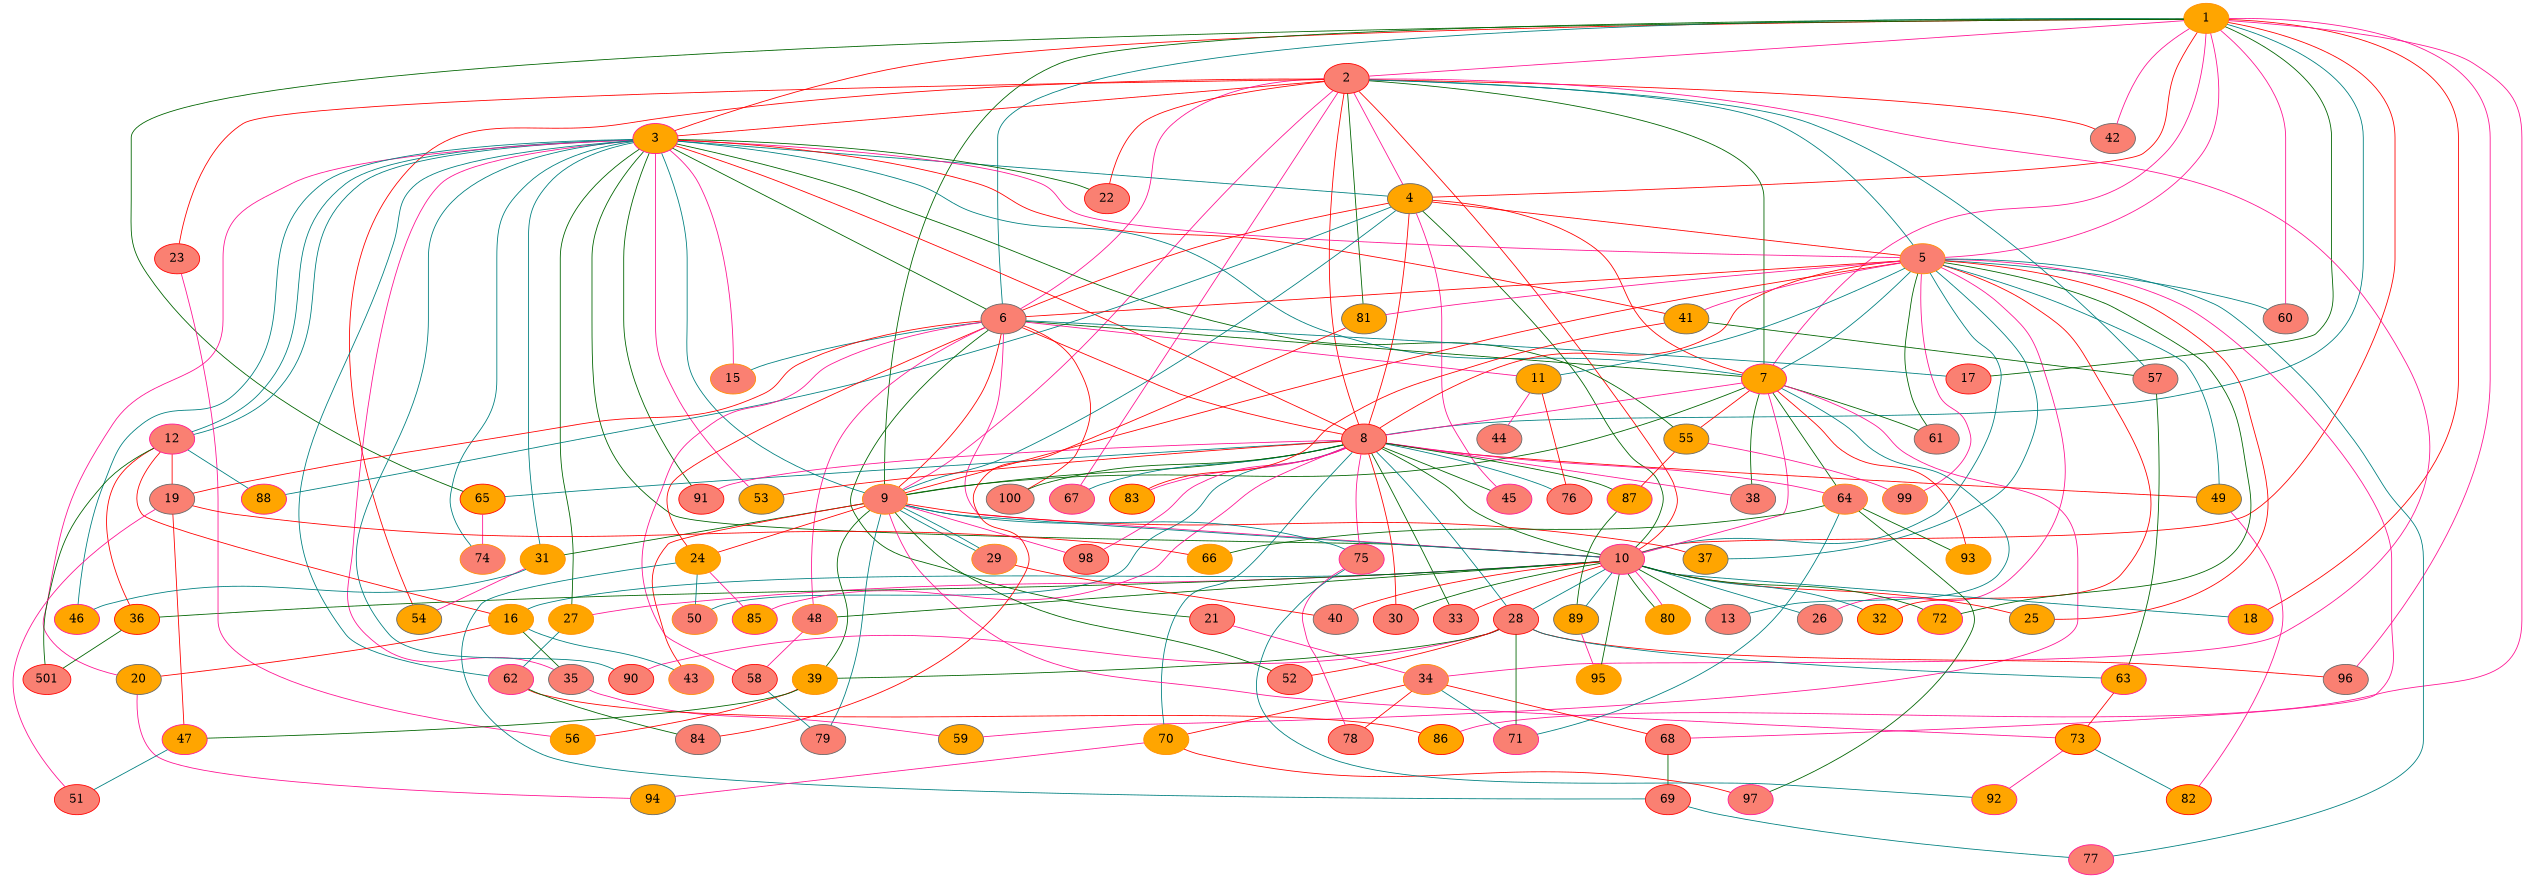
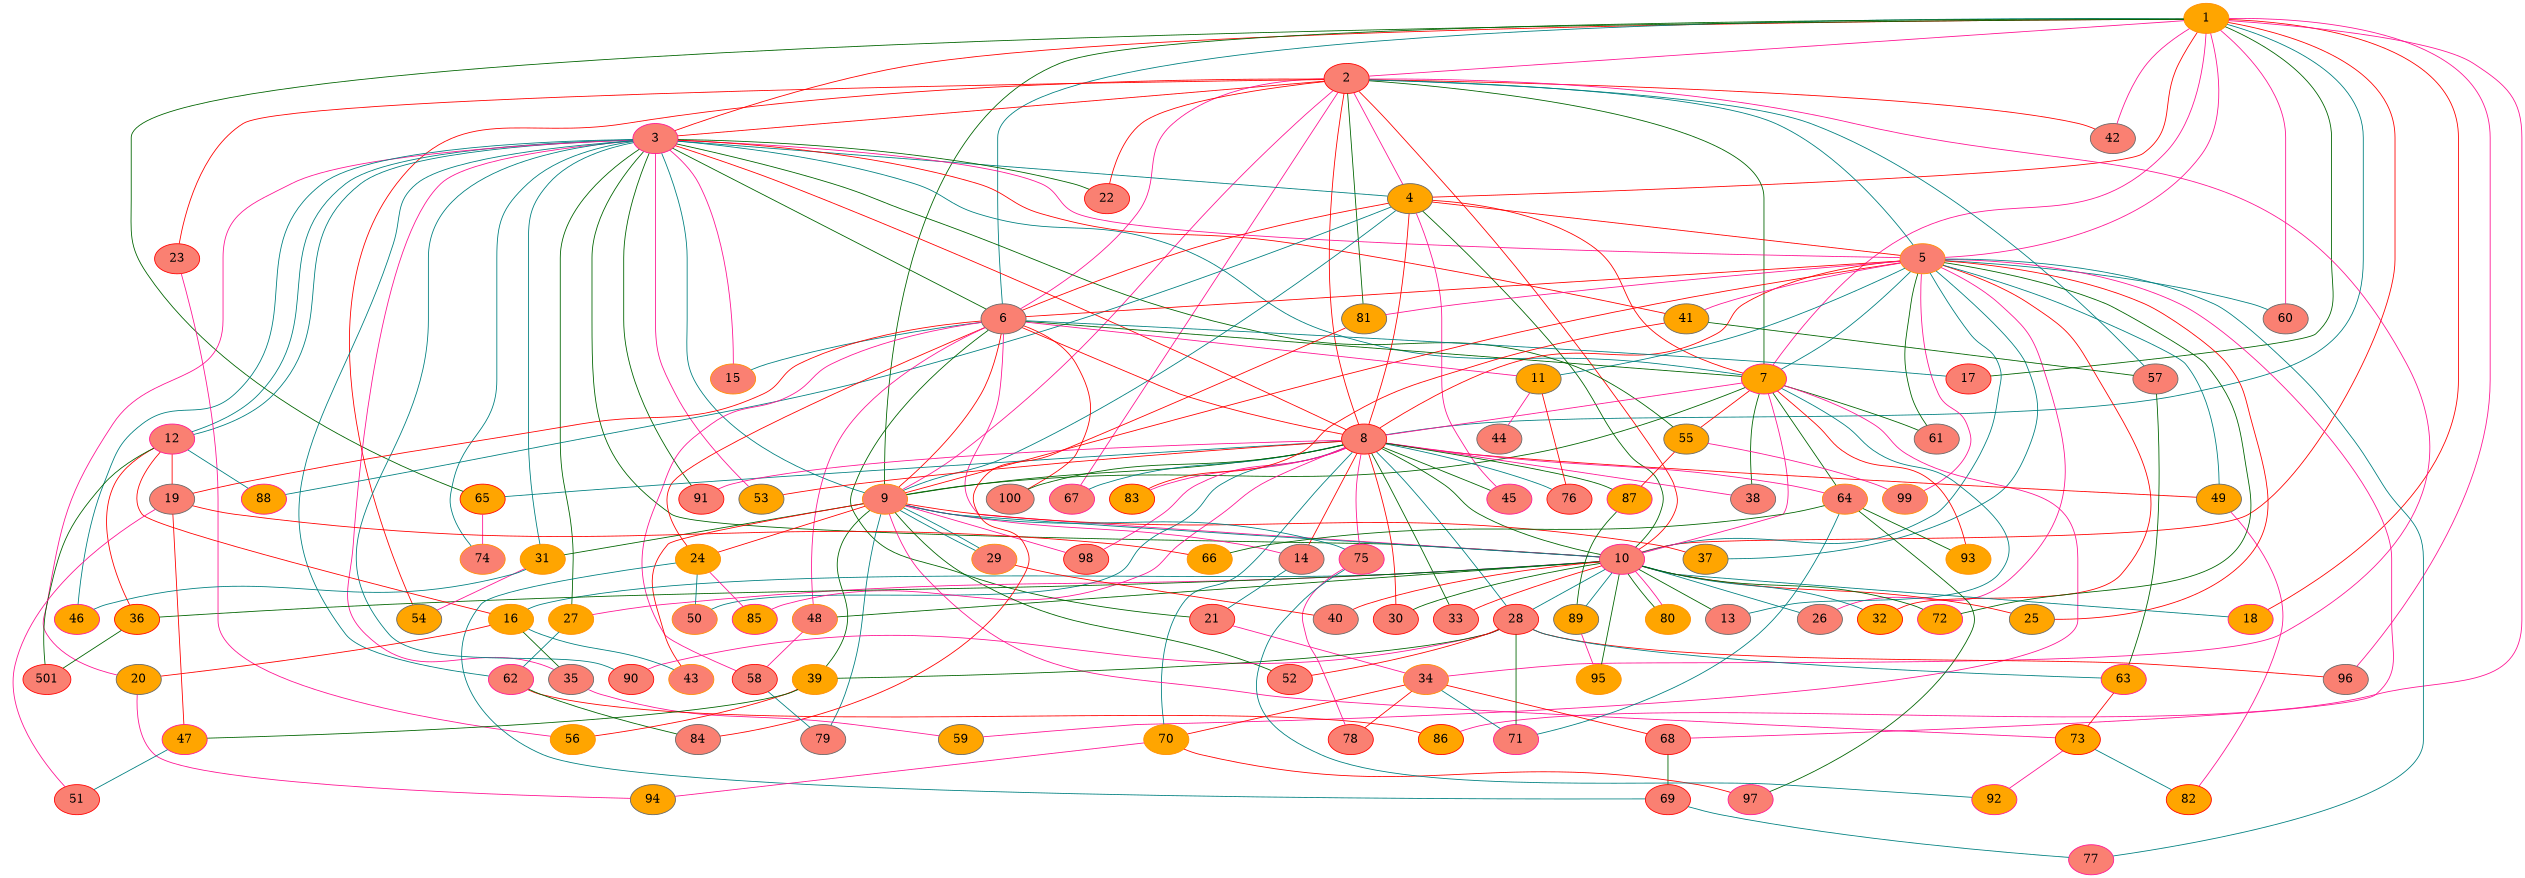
node "3": fillcolor orange -> salmon
node "14": added
